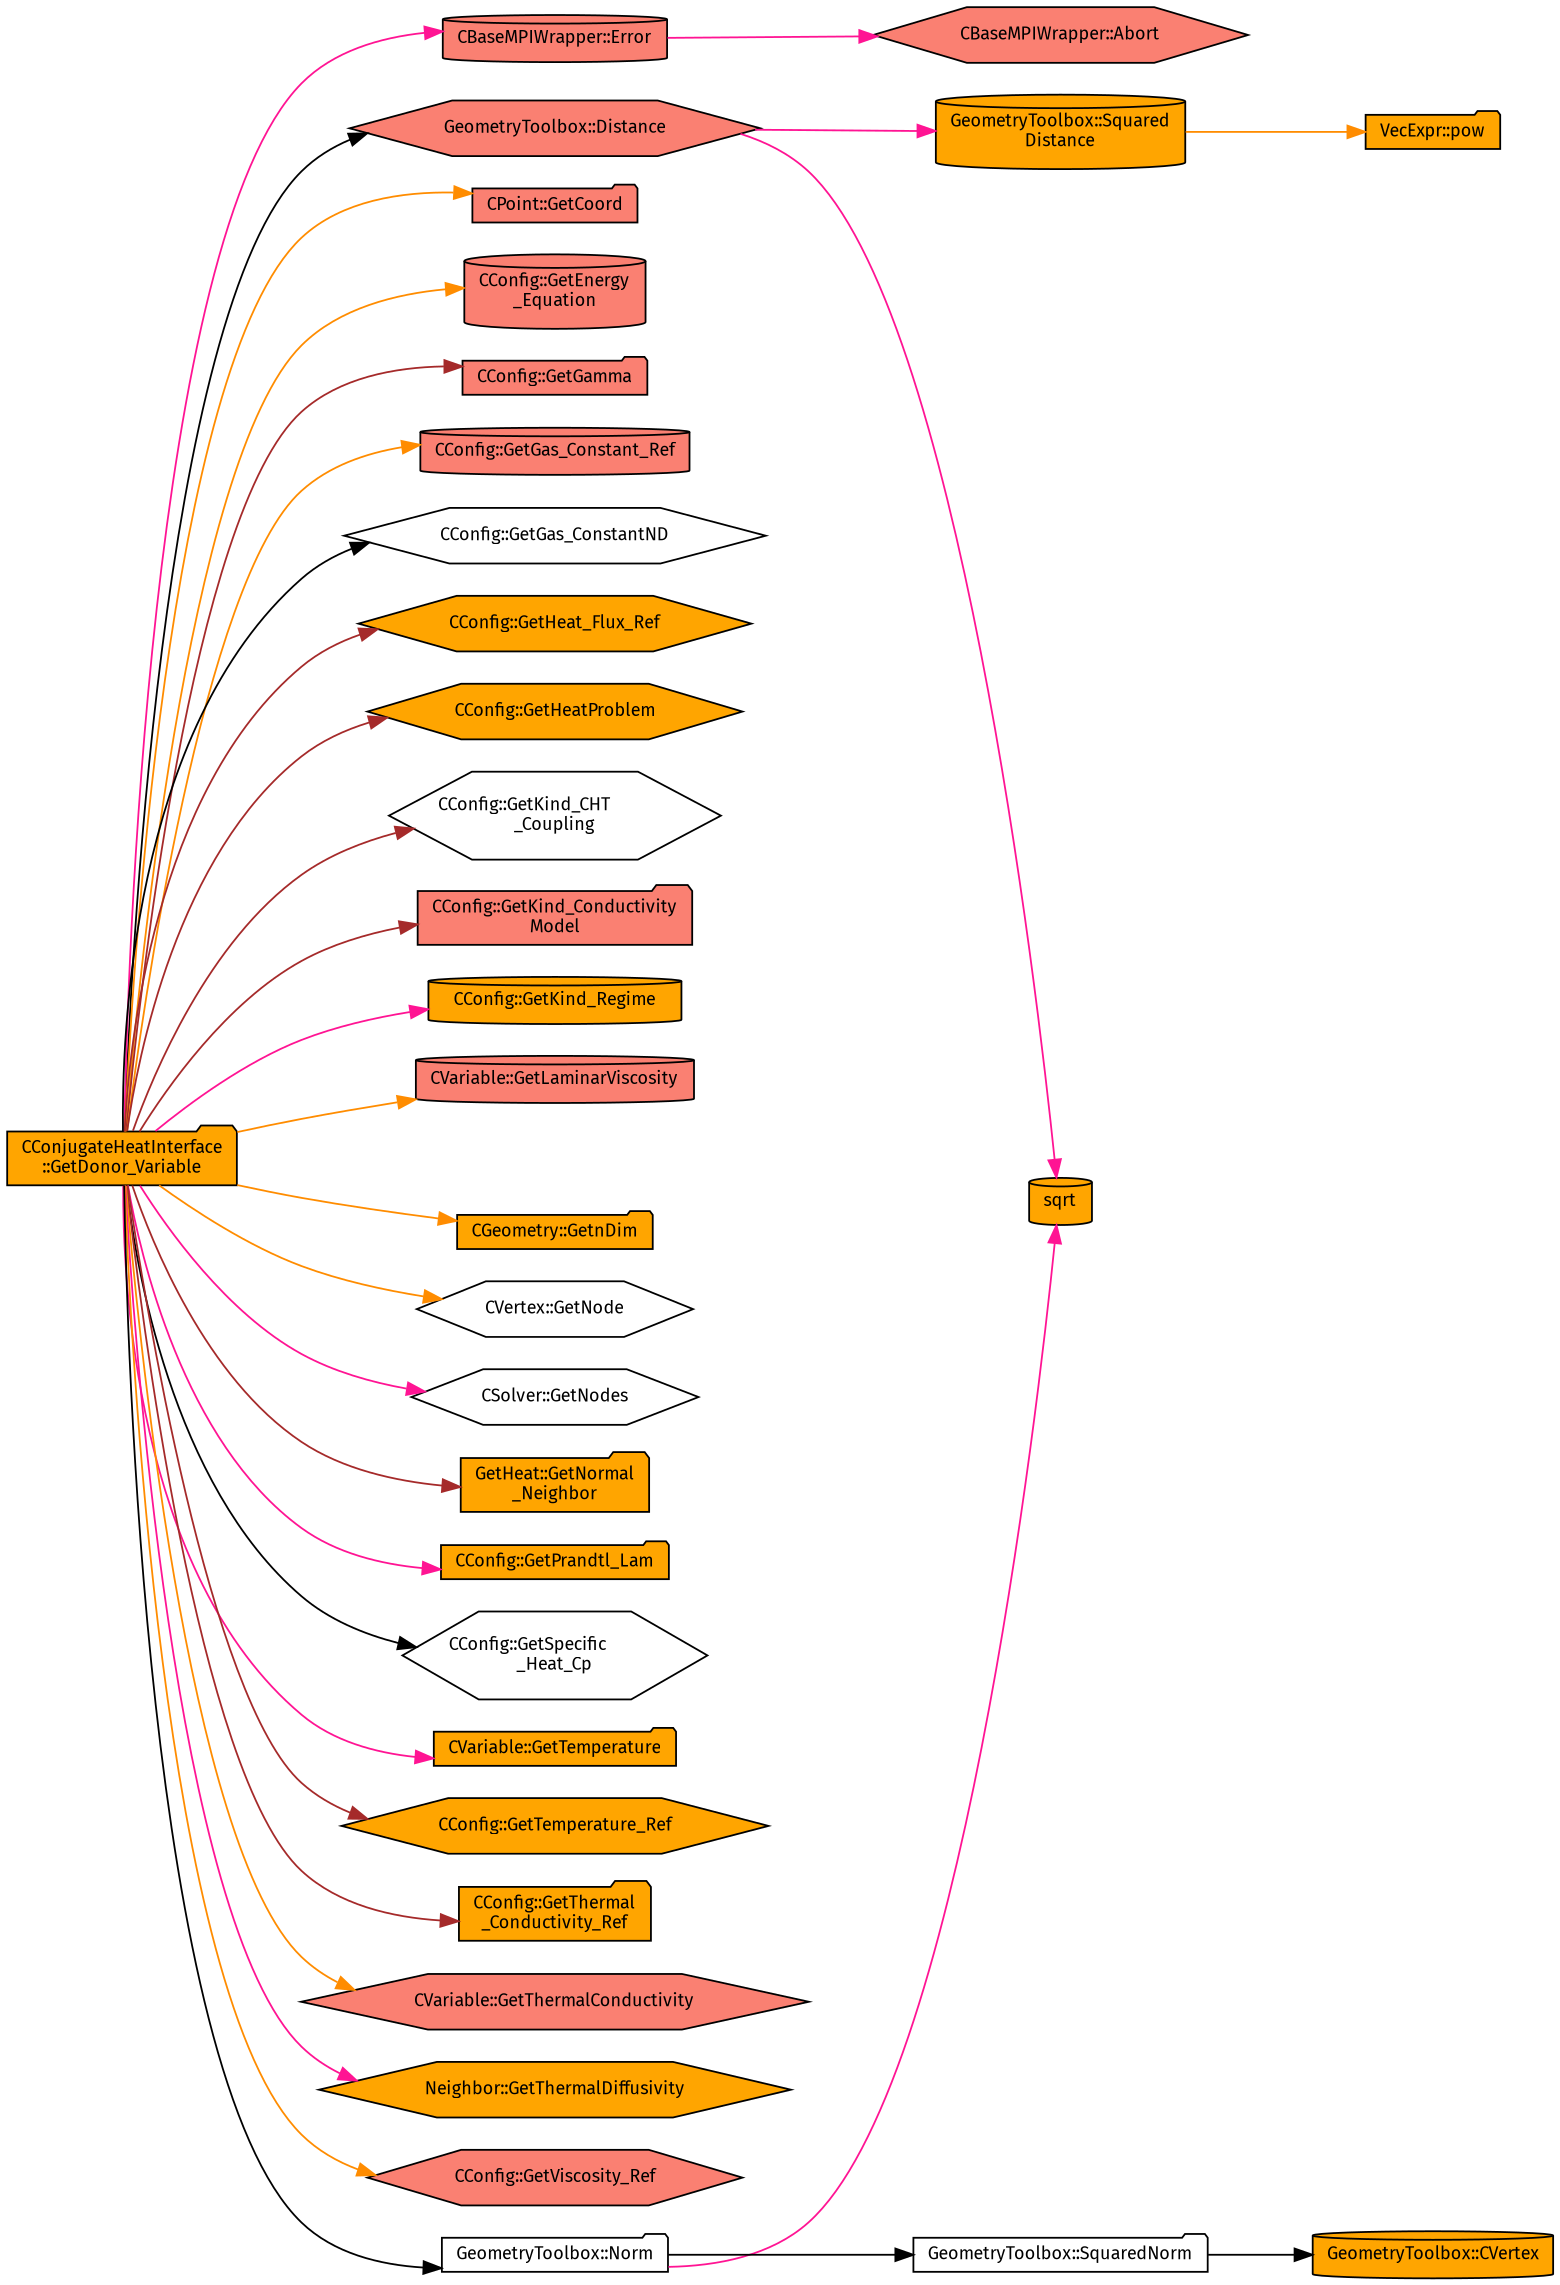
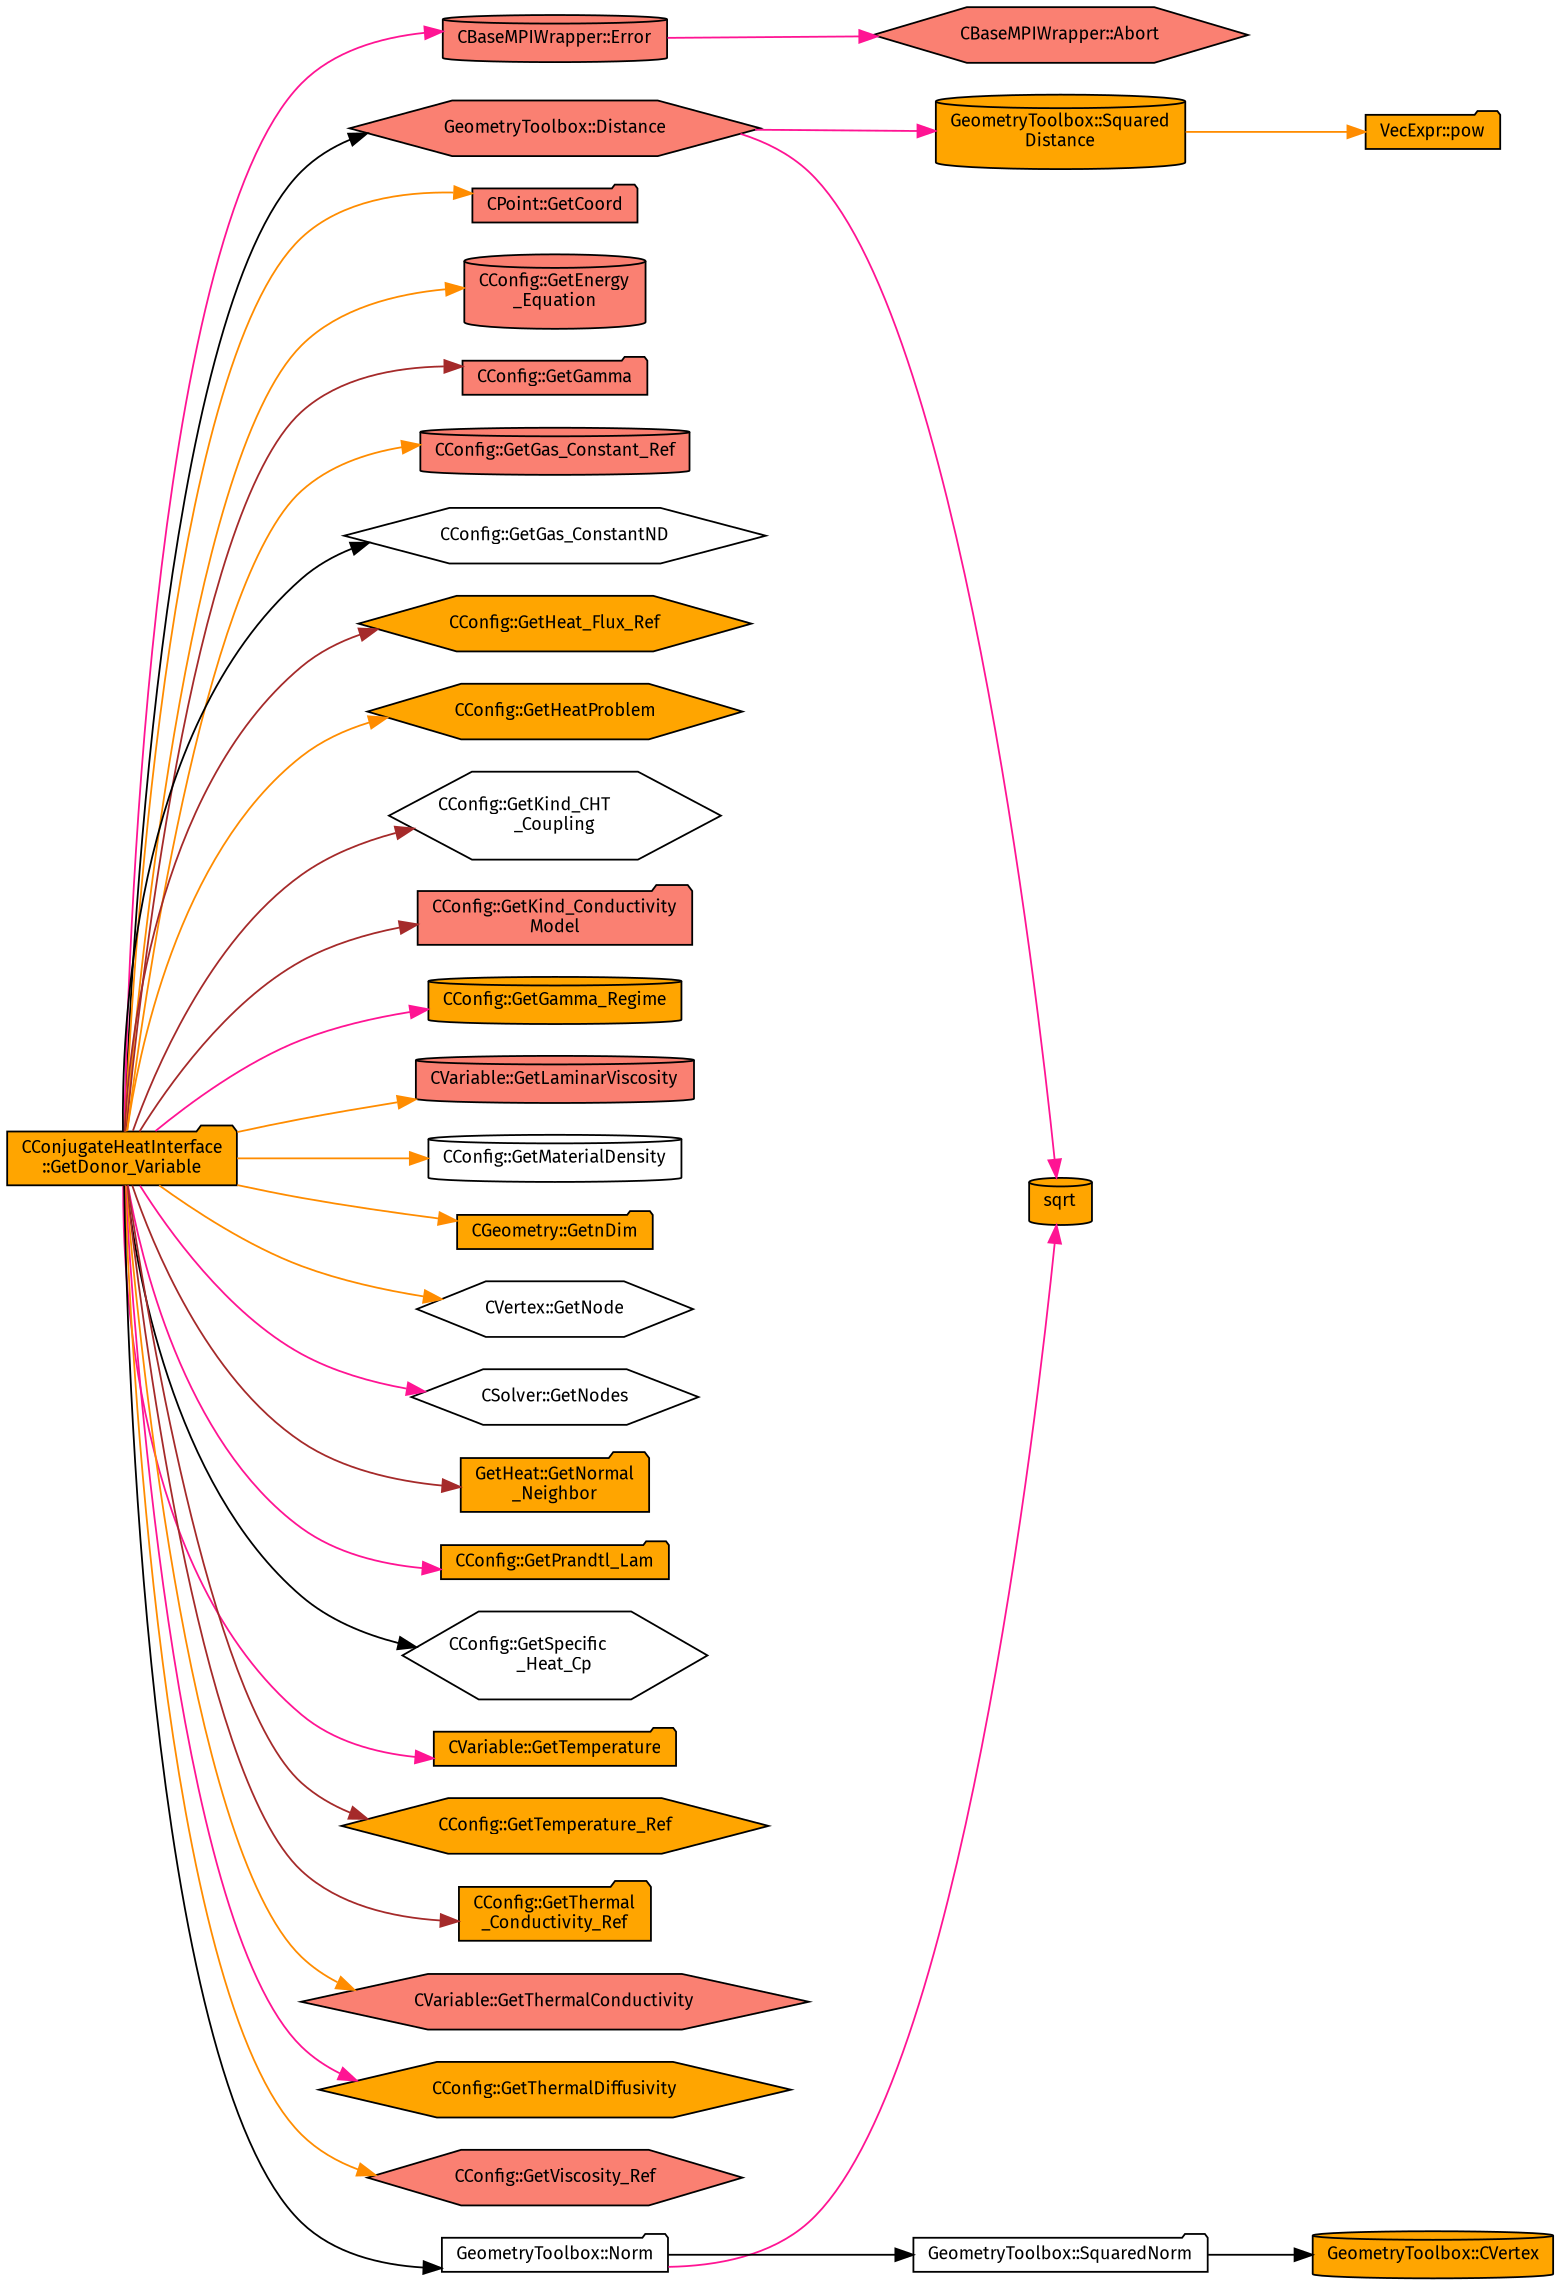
edge "CConjugateHeatInterface ::GetDonor_Variable" -> "CConfig::GetHeatProblem": color brown -> darkorange
node "CConfig::GetKind_Regime": label "CConfig::GetKind_Regime" -> "CConfig::GetGamma_Regime"
node "CConfig::GetMaterialDensity": added
node "Neighbor::GetThermalDiffusivity": label "Neighbor::GetThermalDiffusivity" -> "CConfig::GetThermalDiffusivity"
